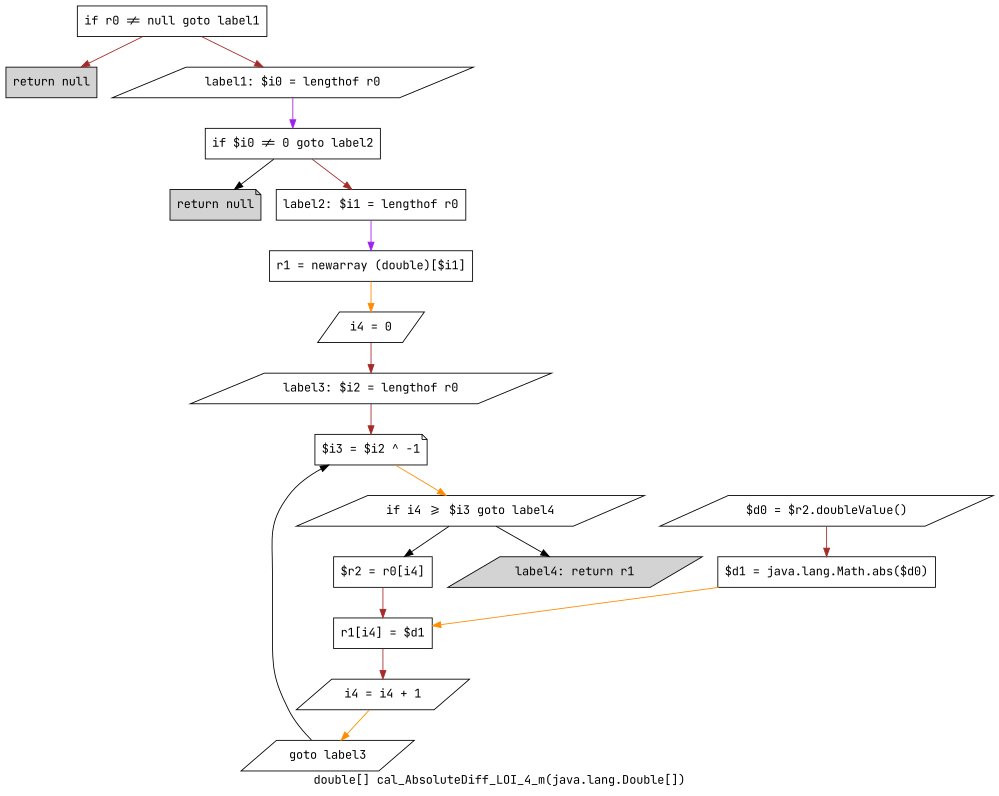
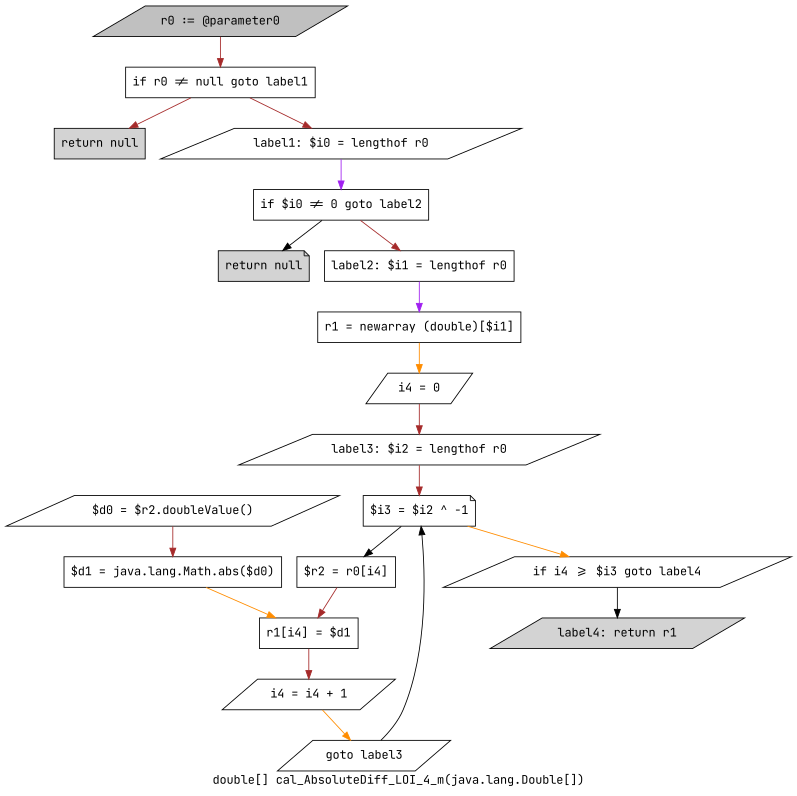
node "r0 := @parameter0": added
edge "if i4 >= $i3 goto label4" -> "$r2 = r0[i4]": now "$i3 = $i2 ^ -1" -> "$r2 = r0[i4]"
